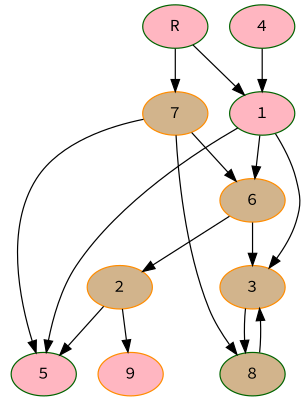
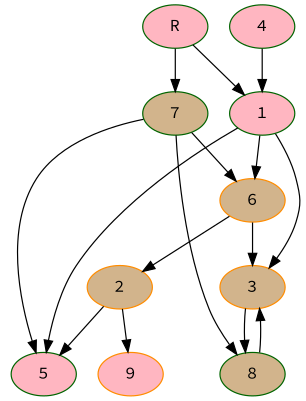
node "7": color darkorange -> darkgreen
